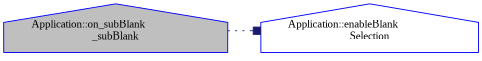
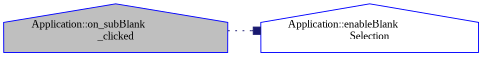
node "Application::on_subBlank _subBlank": label "Application::on_subBlank _subBlank" -> "Application::on_subBlank _clicked"
